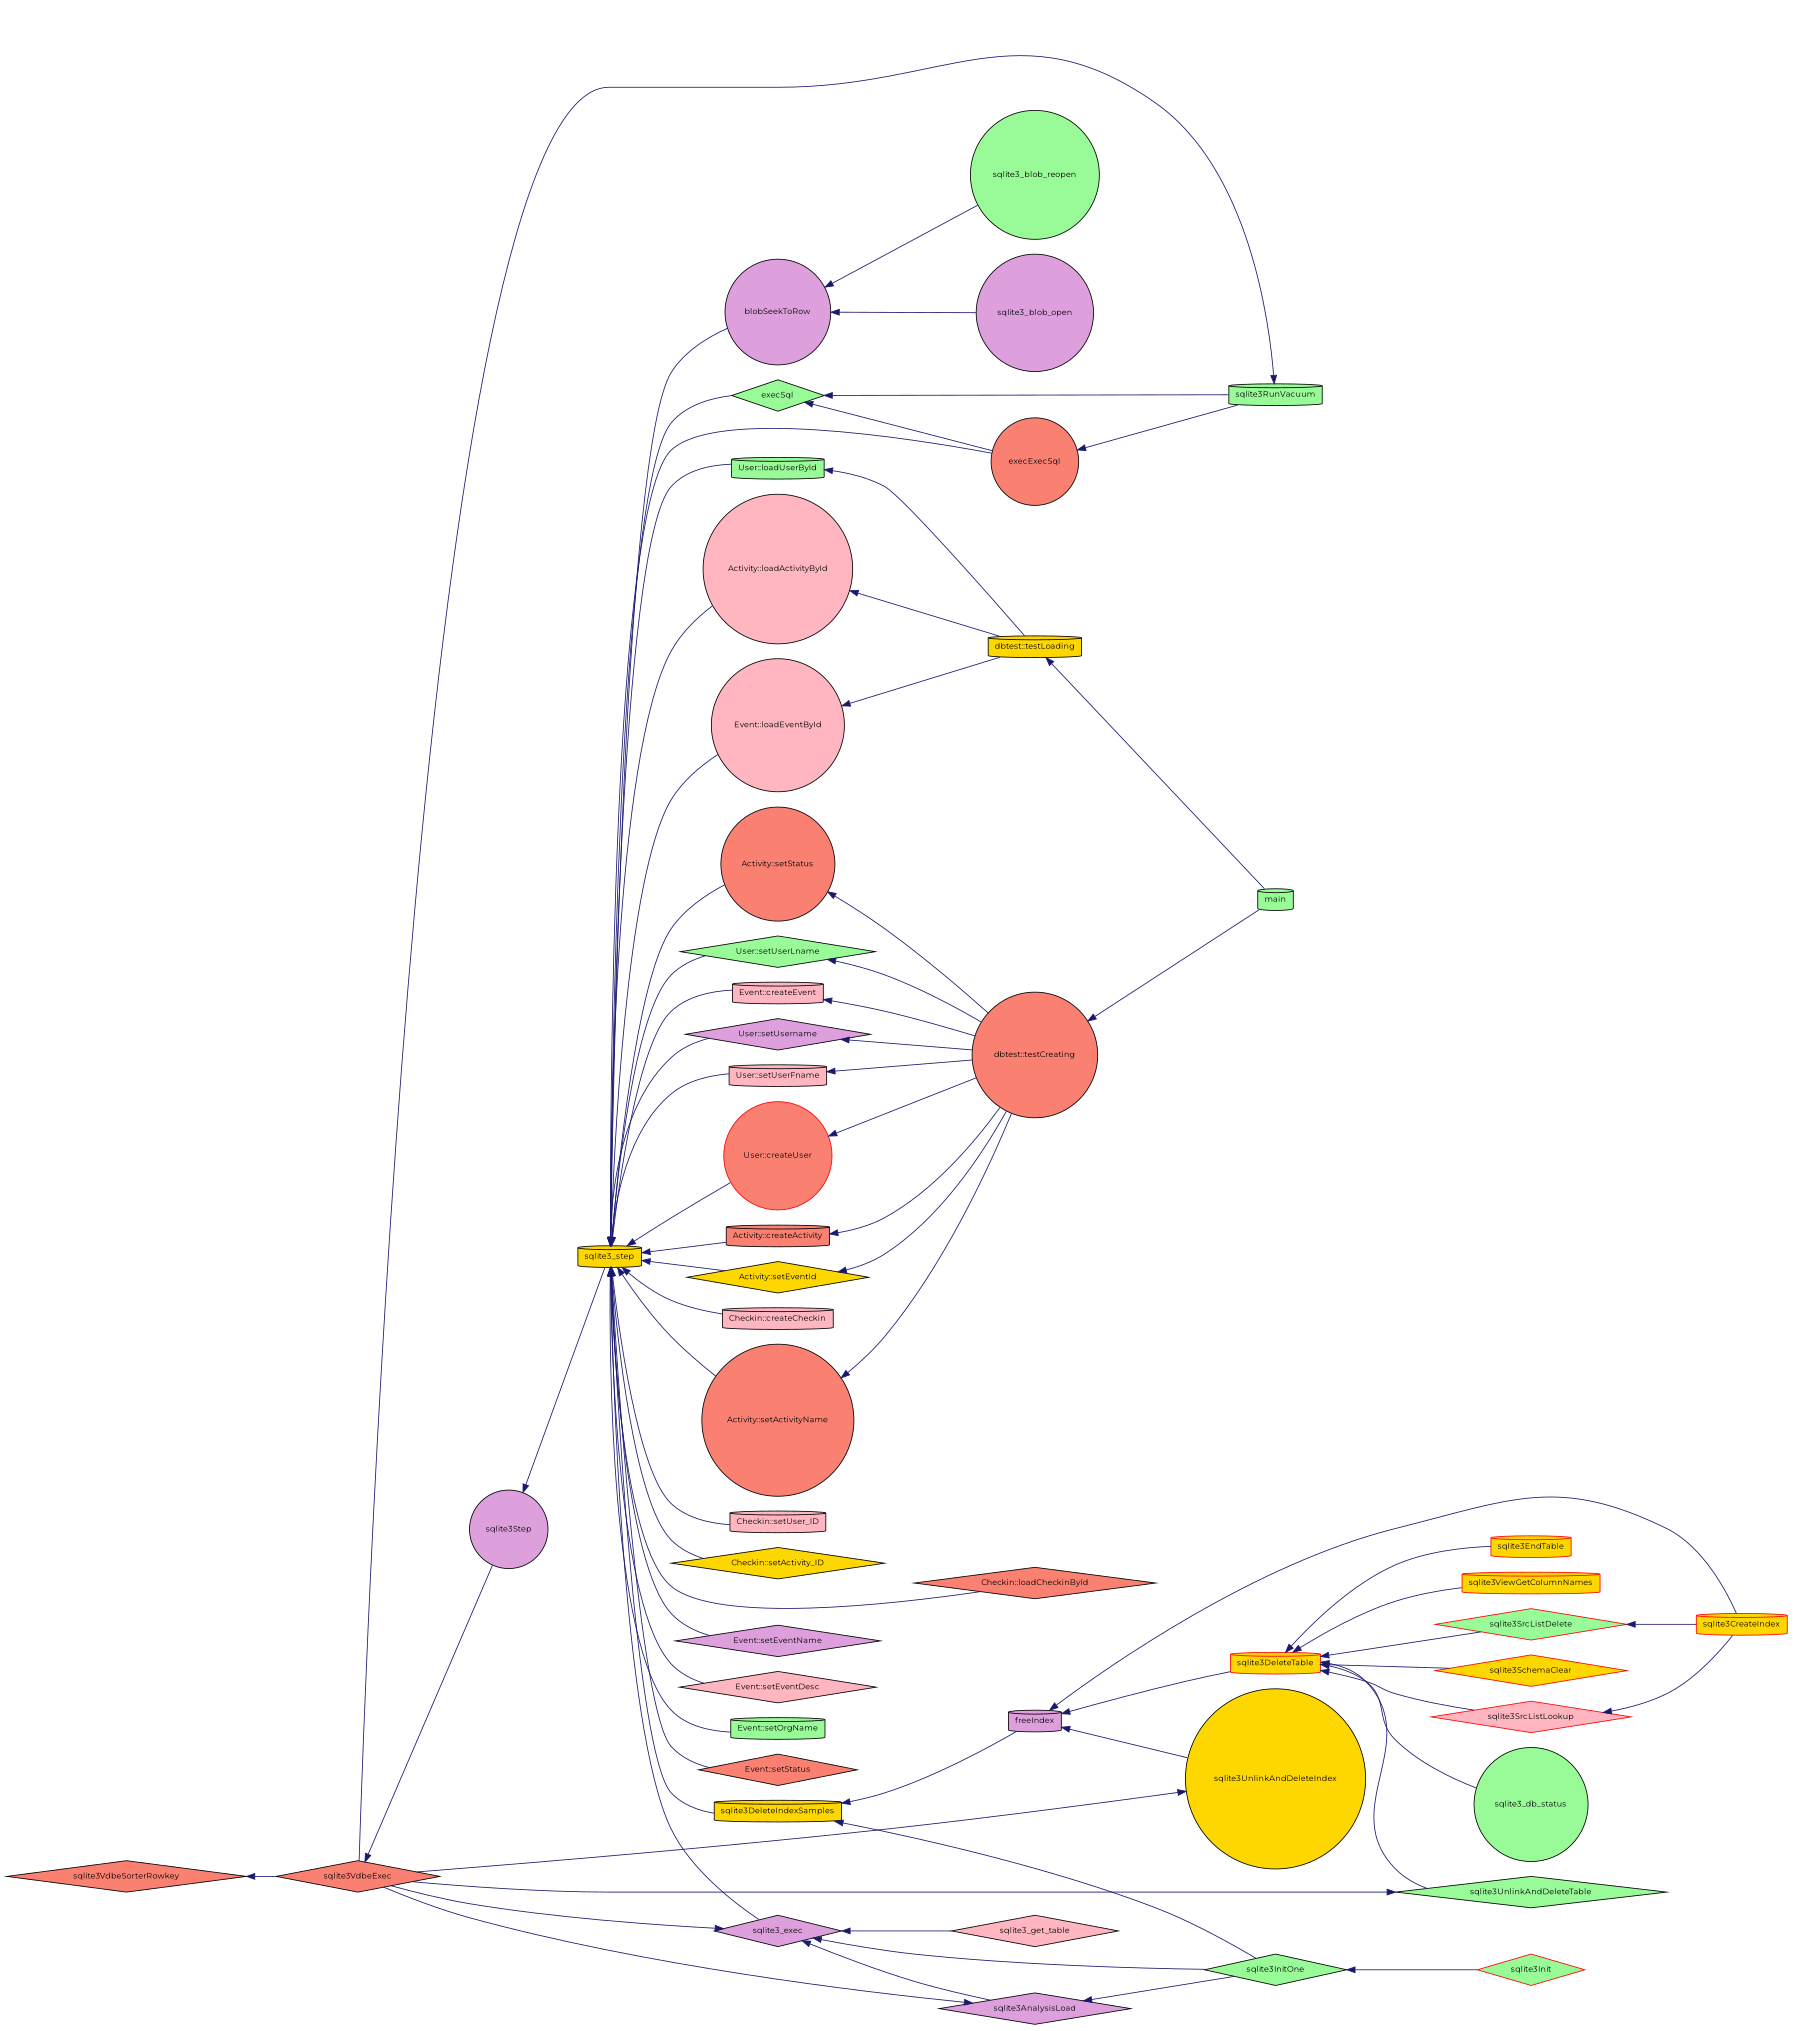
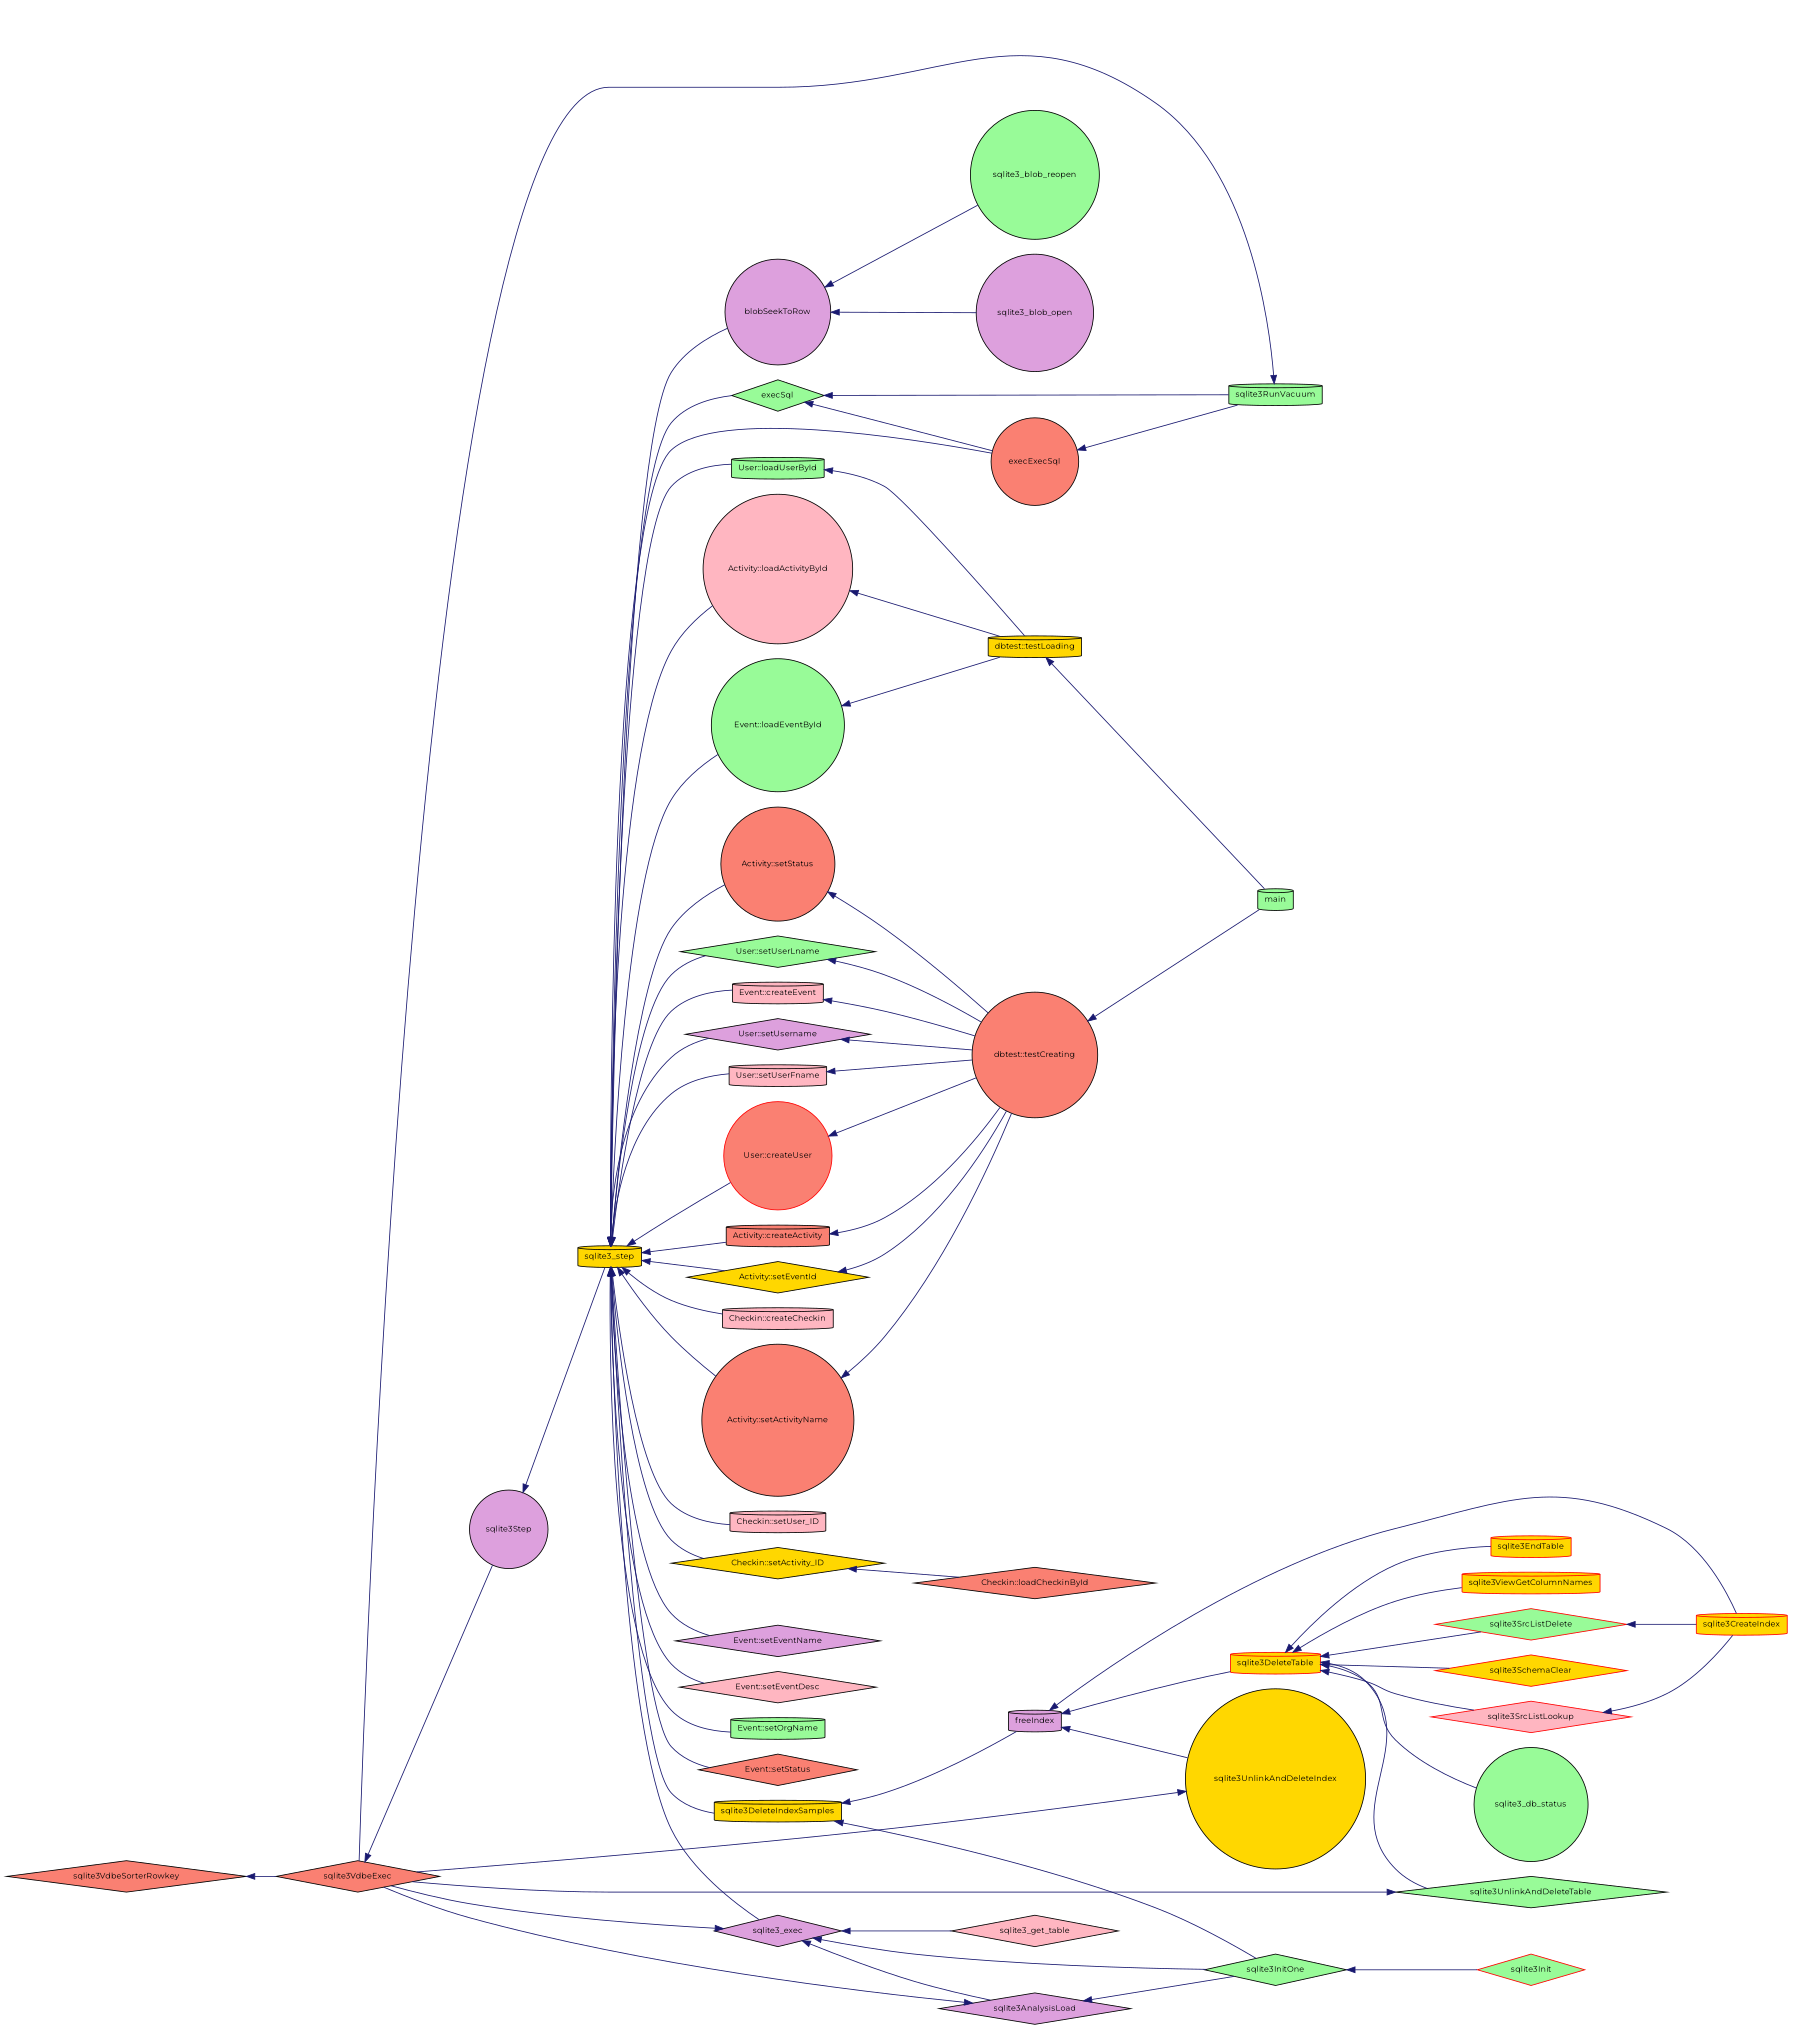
node "Event::loadEventById": fillcolor lightpink -> palegreen
edge "Checkin::loadCheckinById" -> "sqlite3_step": now "Checkin::loadCheckinById" -> "Checkin::setActivity_ID"
